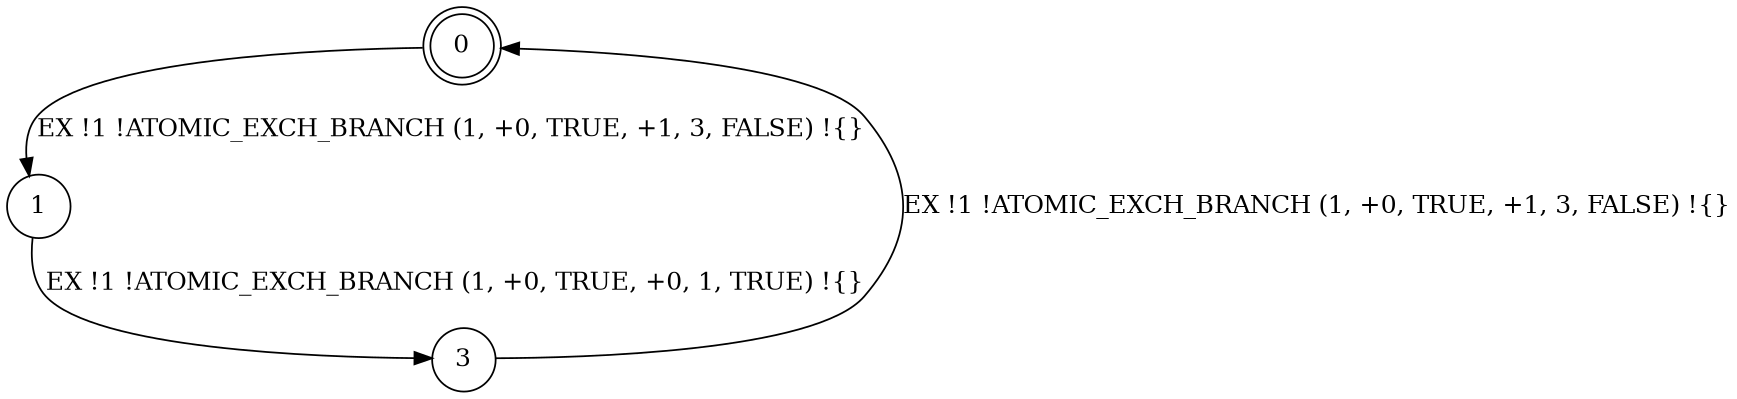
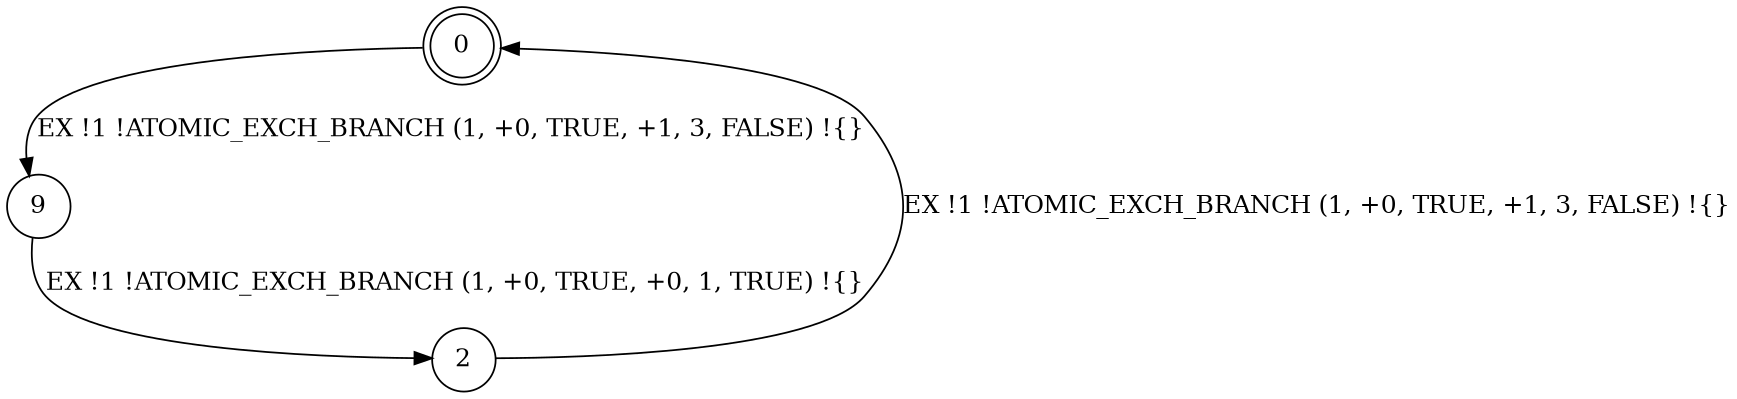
node "1": label "1" -> "9"
node "3": label "3" -> "2"
